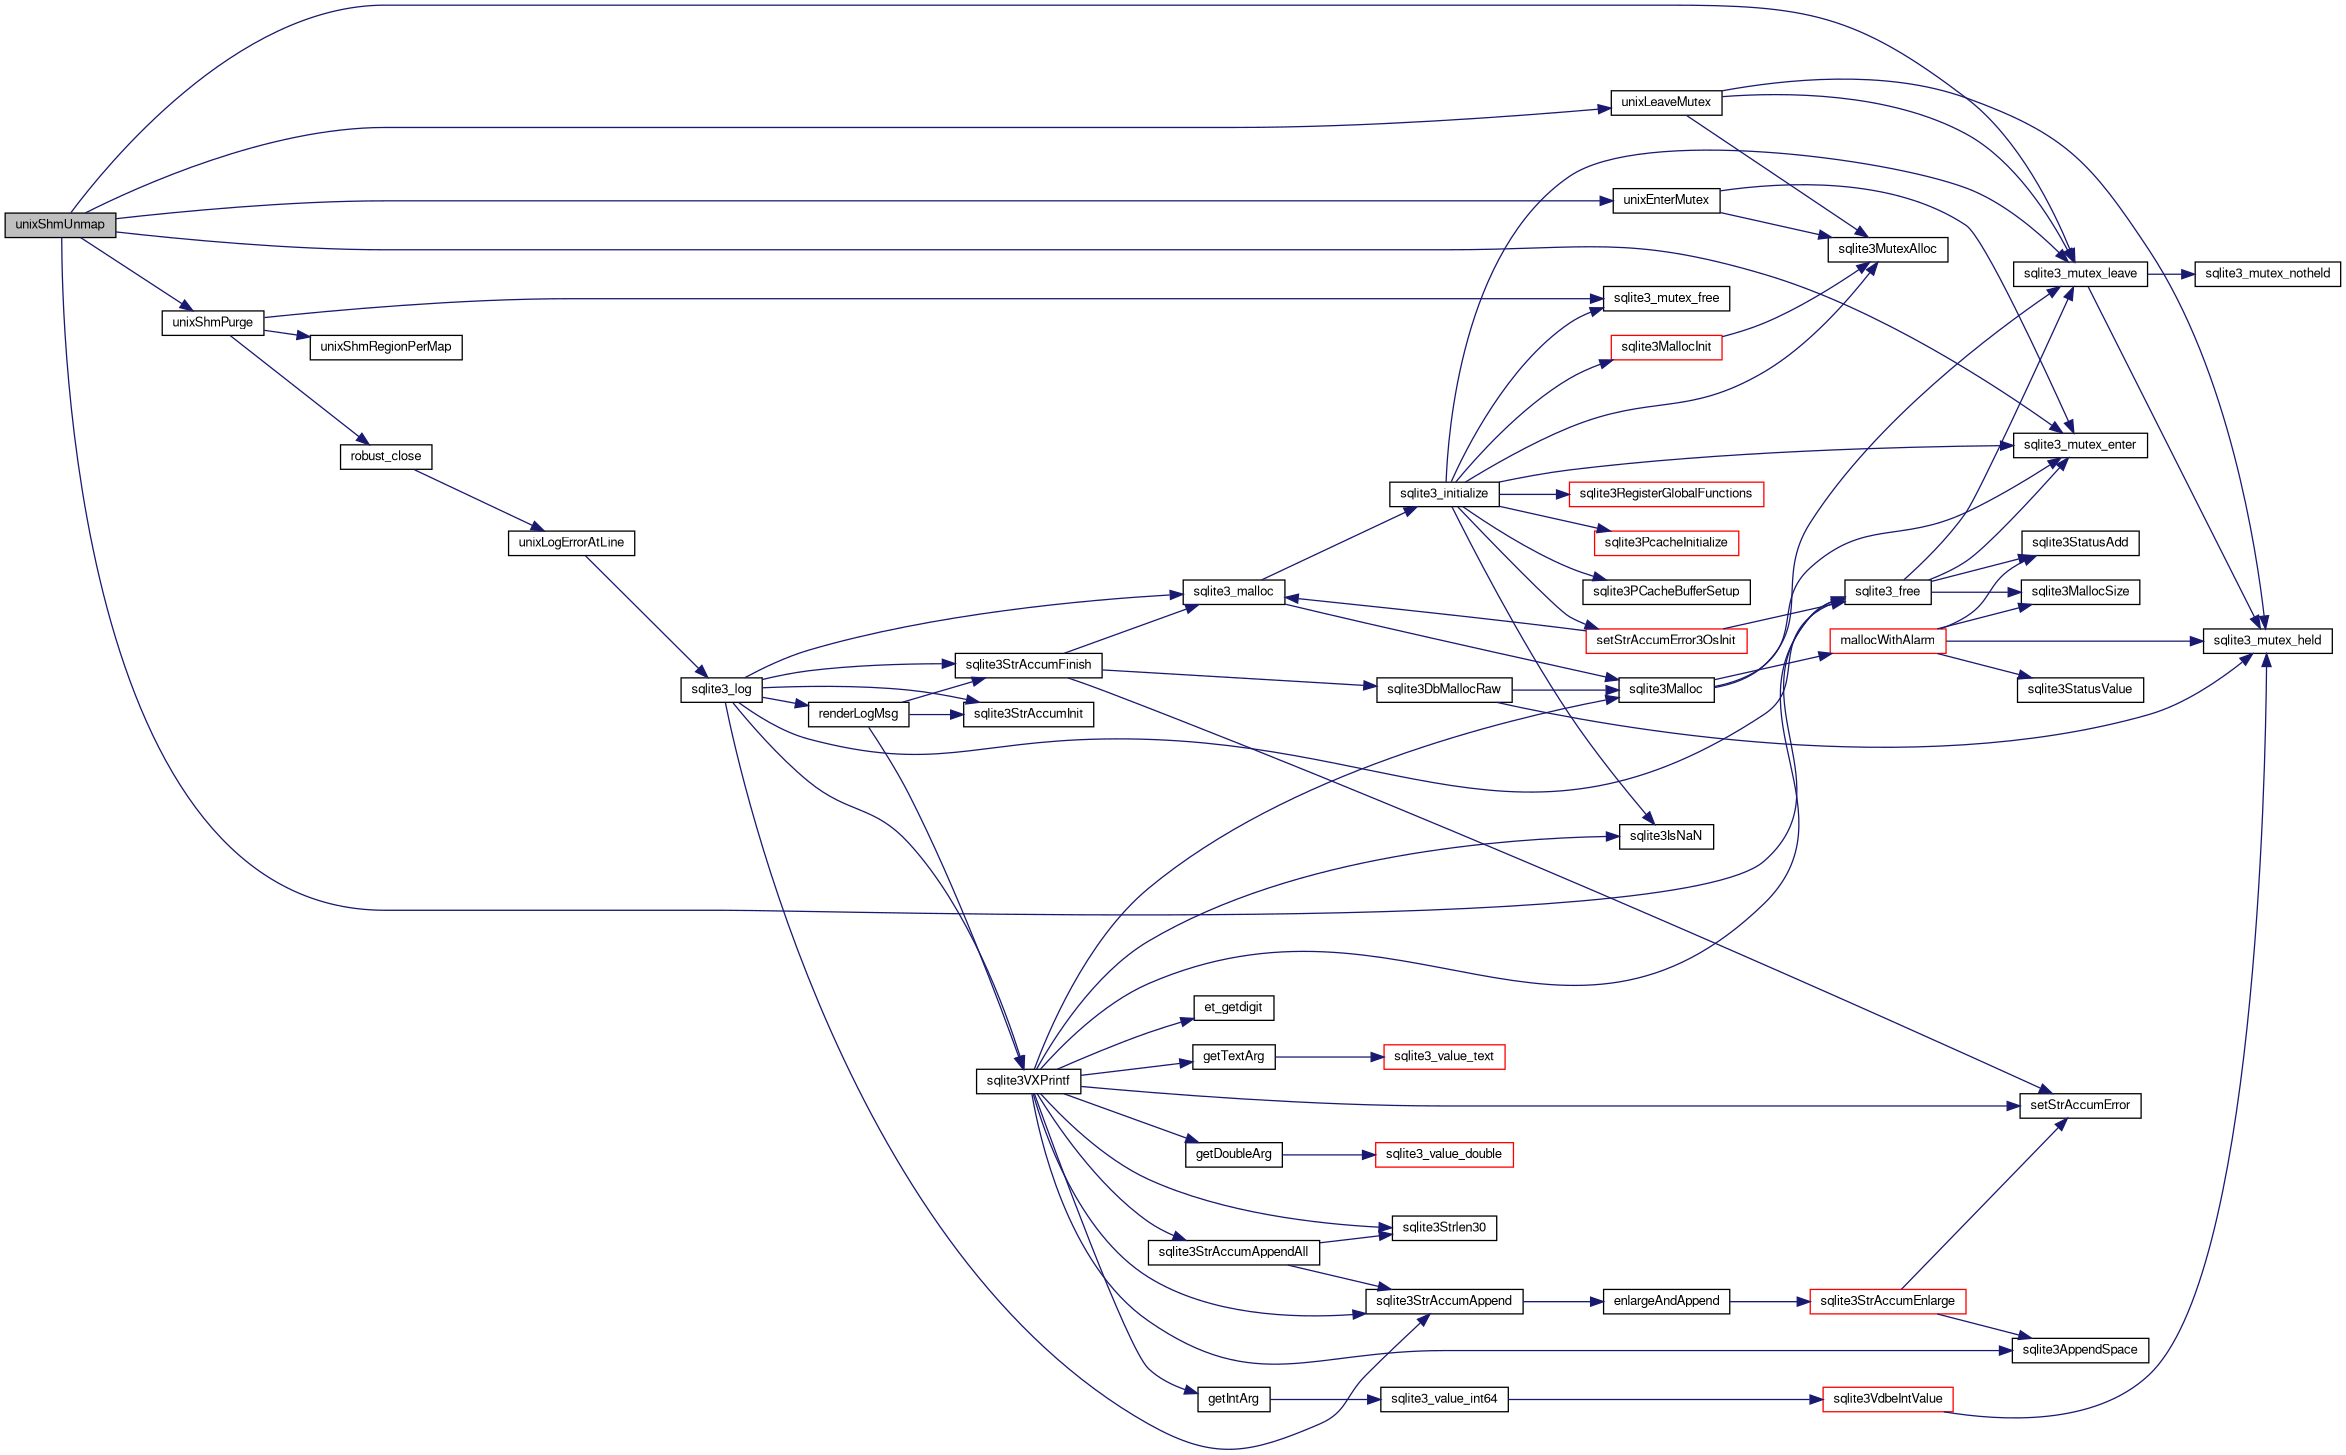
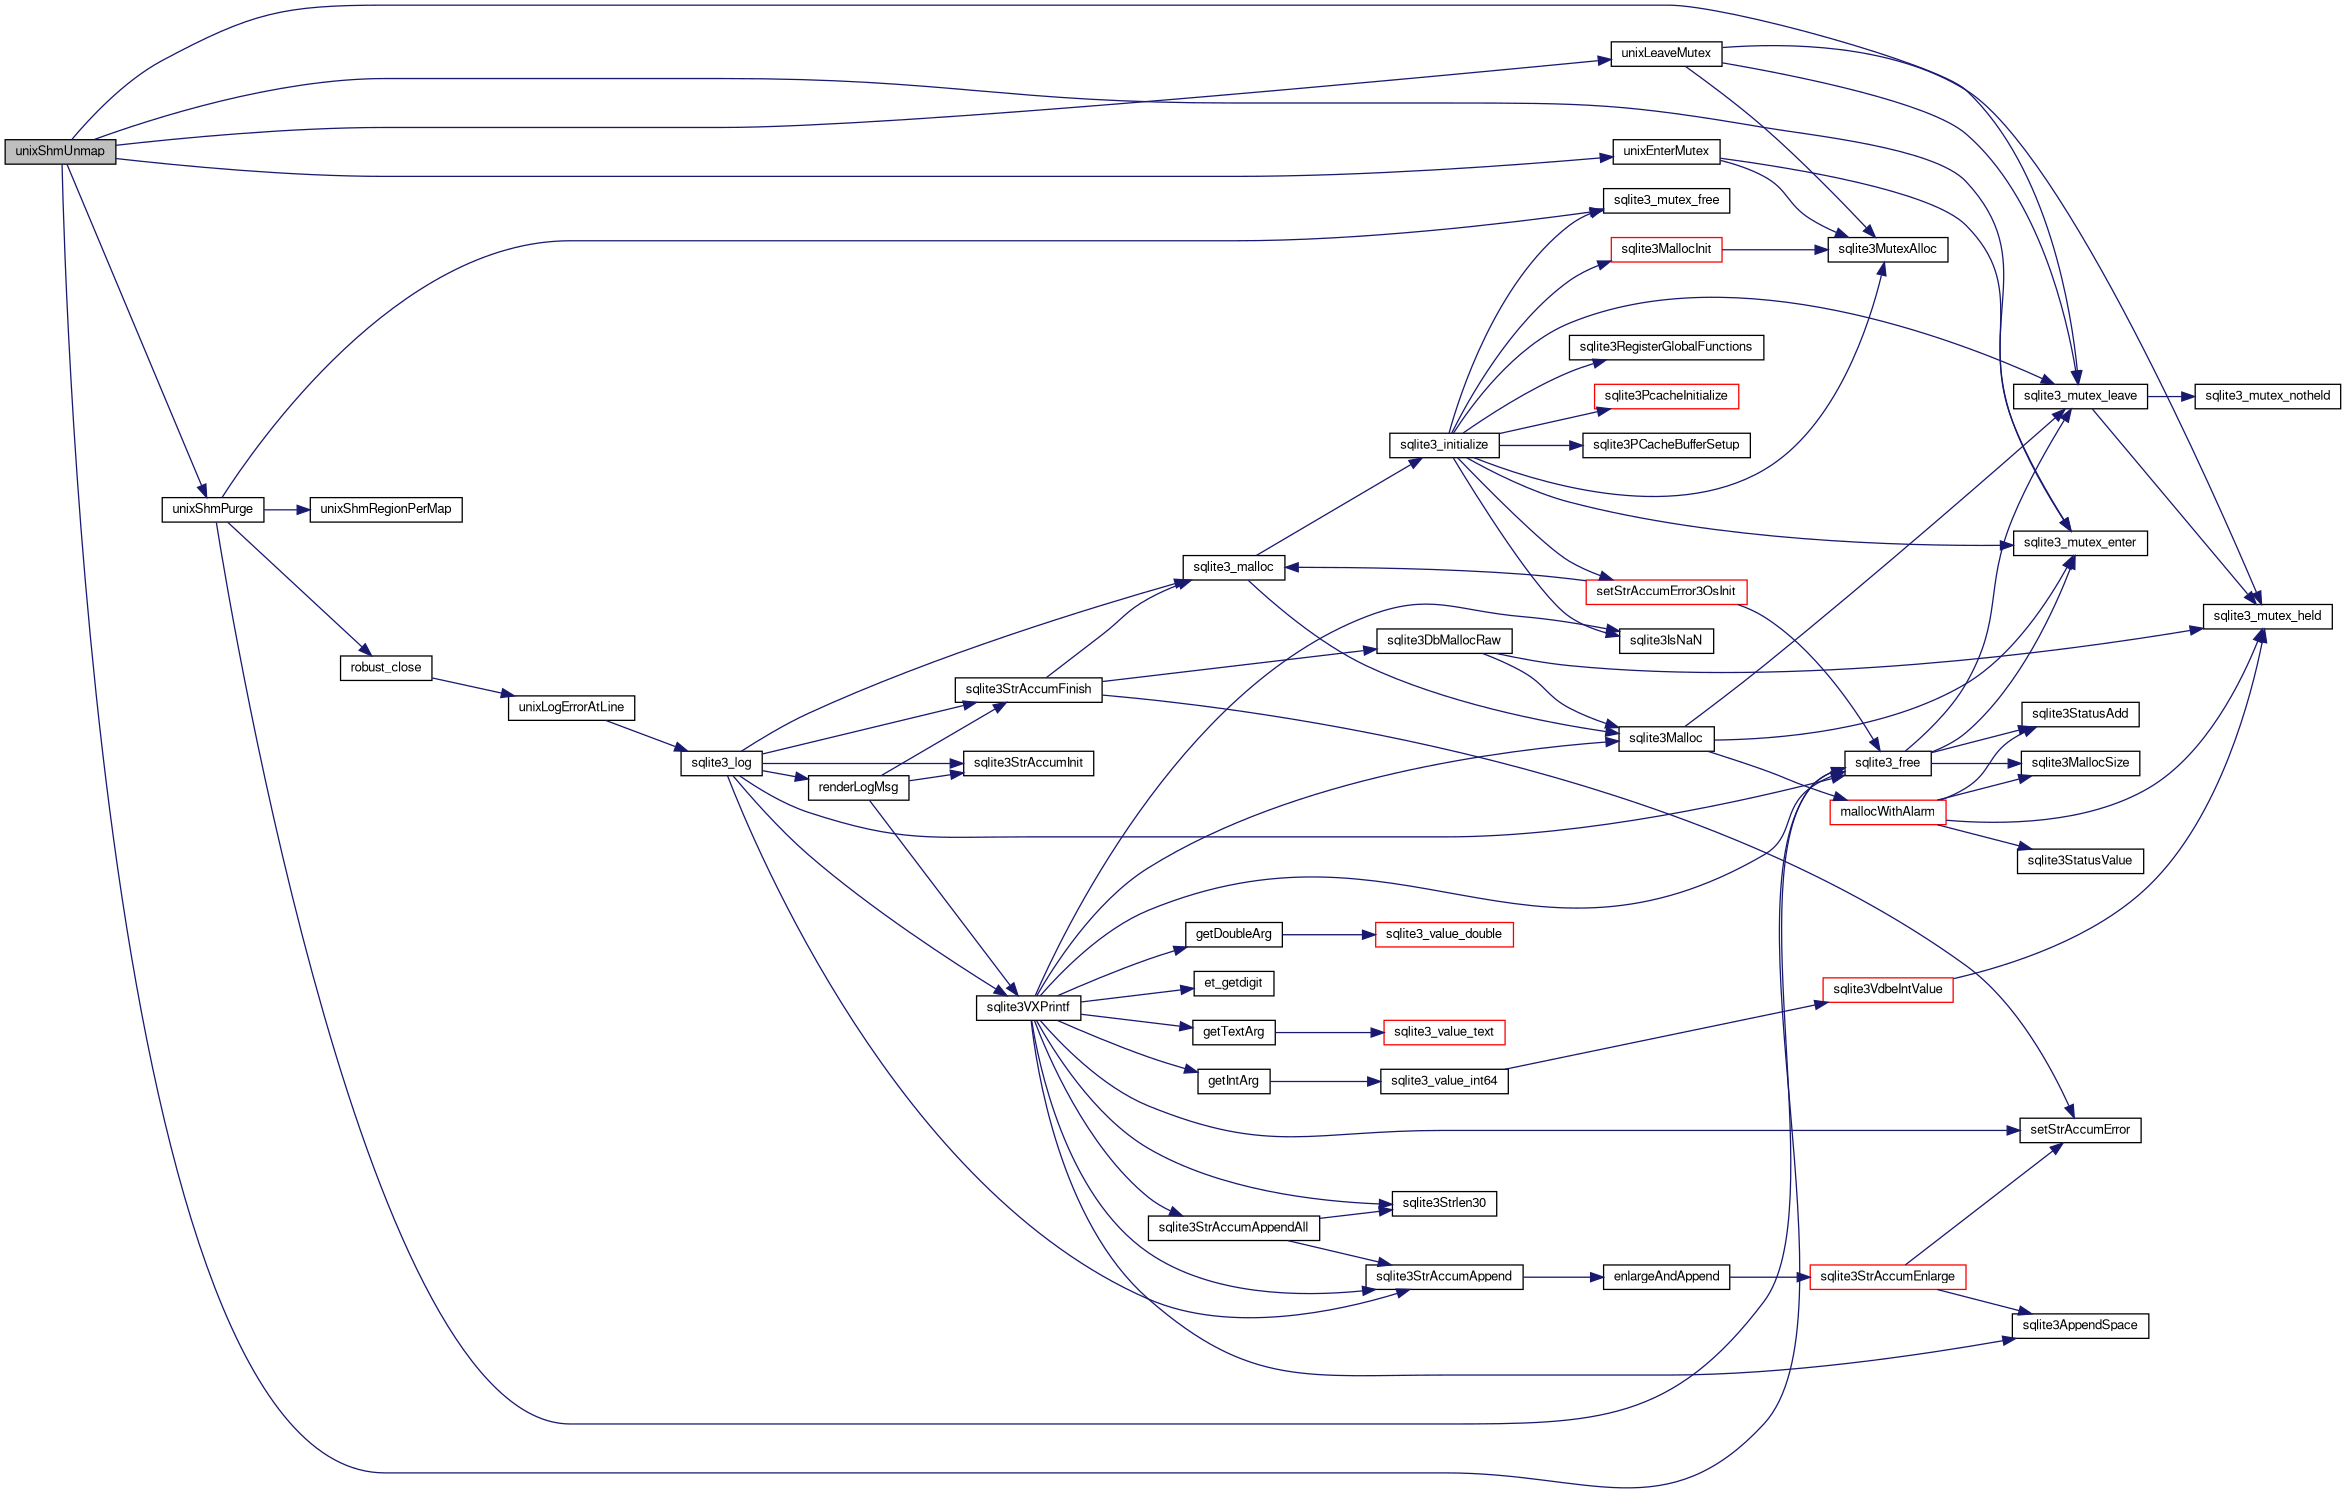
node "sqlite3RegisterGlobalFunctions": color red -> black
edge "unixShmPurge" -> "sqlite3_free": added
